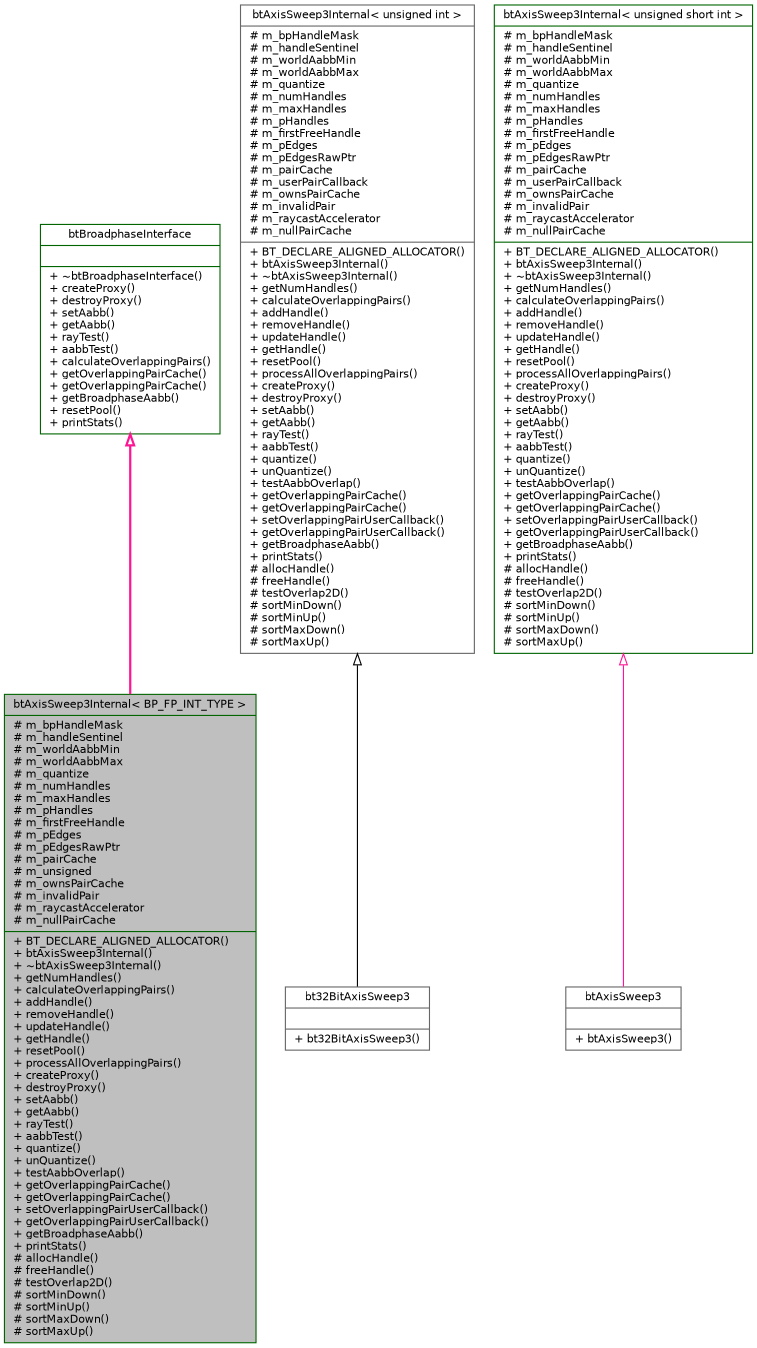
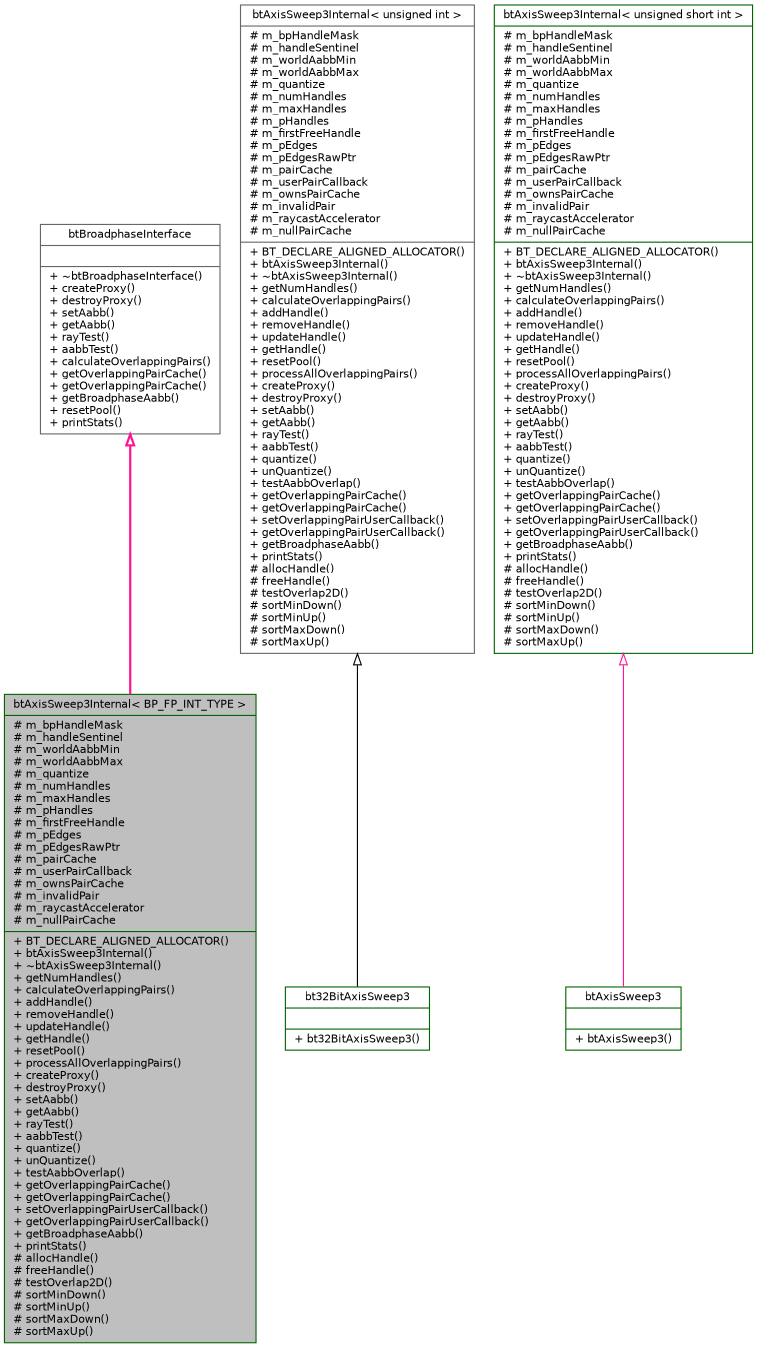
node "btBroadphaseInterface": color darkgreen -> gray40
node "btAxisSweep3Internal< BP_FP_INT_TYPE >": text "# m_unsigned" -> "# m_userPairCallback"
node "bt32BitAxisSweep3": color gray40 -> darkgreen
node "btAxisSweep3": color gray40 -> darkgreen
